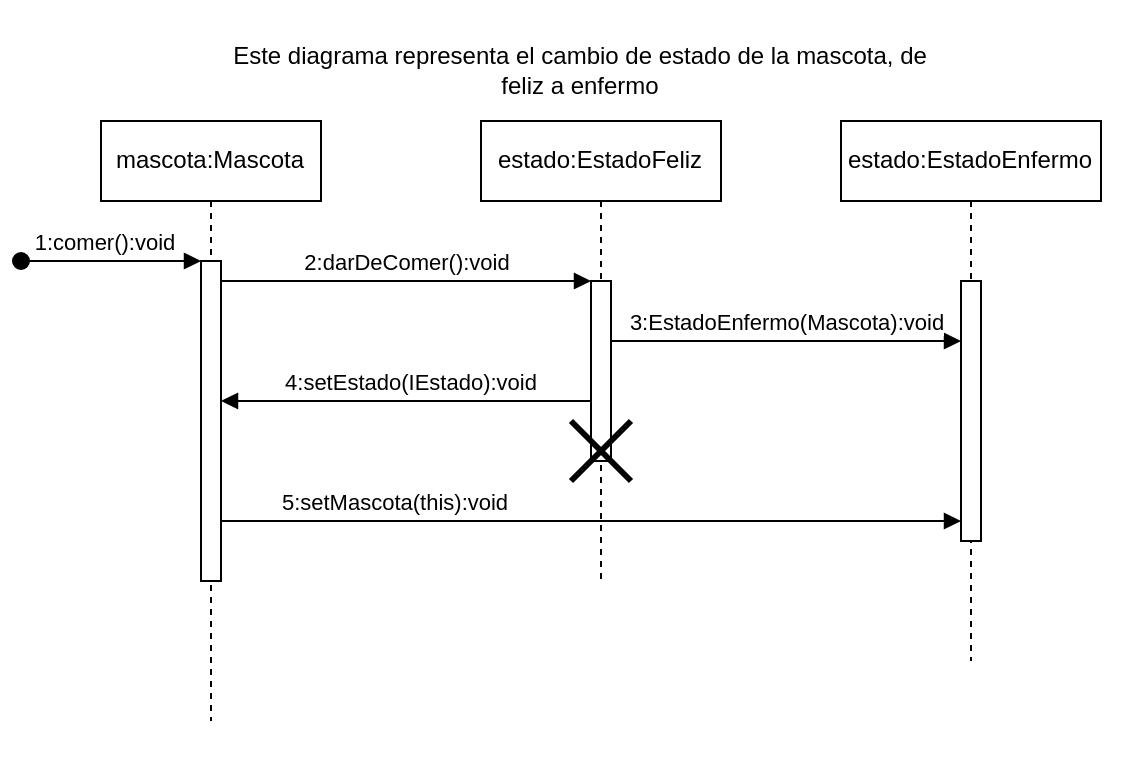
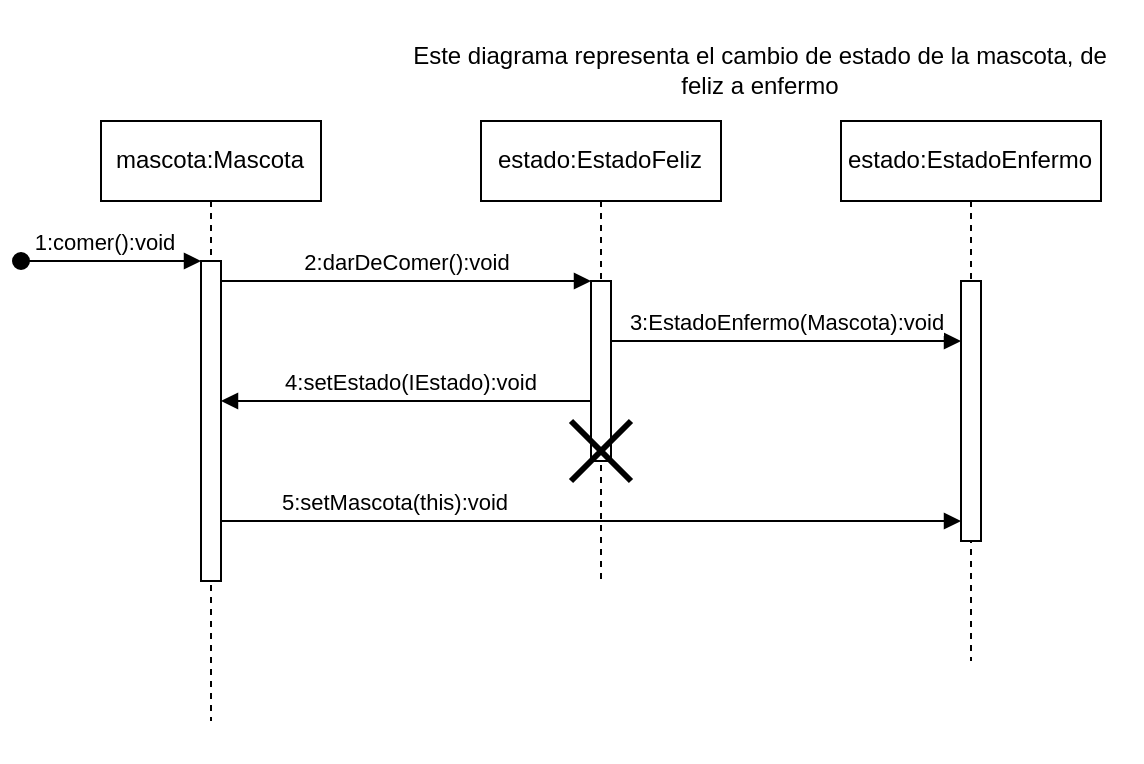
node "Este diagrama representa el cambio de estado de la mascota, de feliz a enfermo": moved (581, 71) -> (761, 71)
